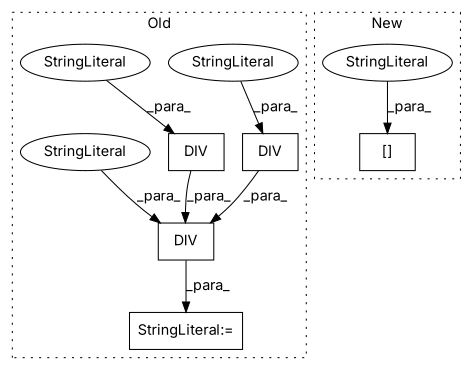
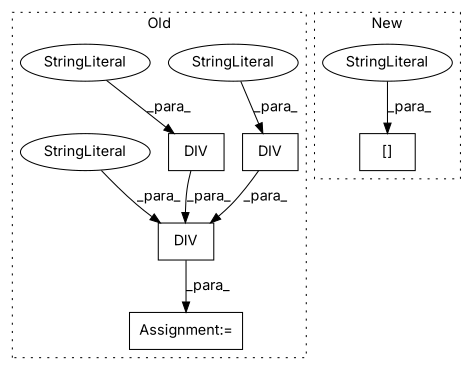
node "StringLiteral:=": label "StringLiteral:=" -> "Assignment:="
